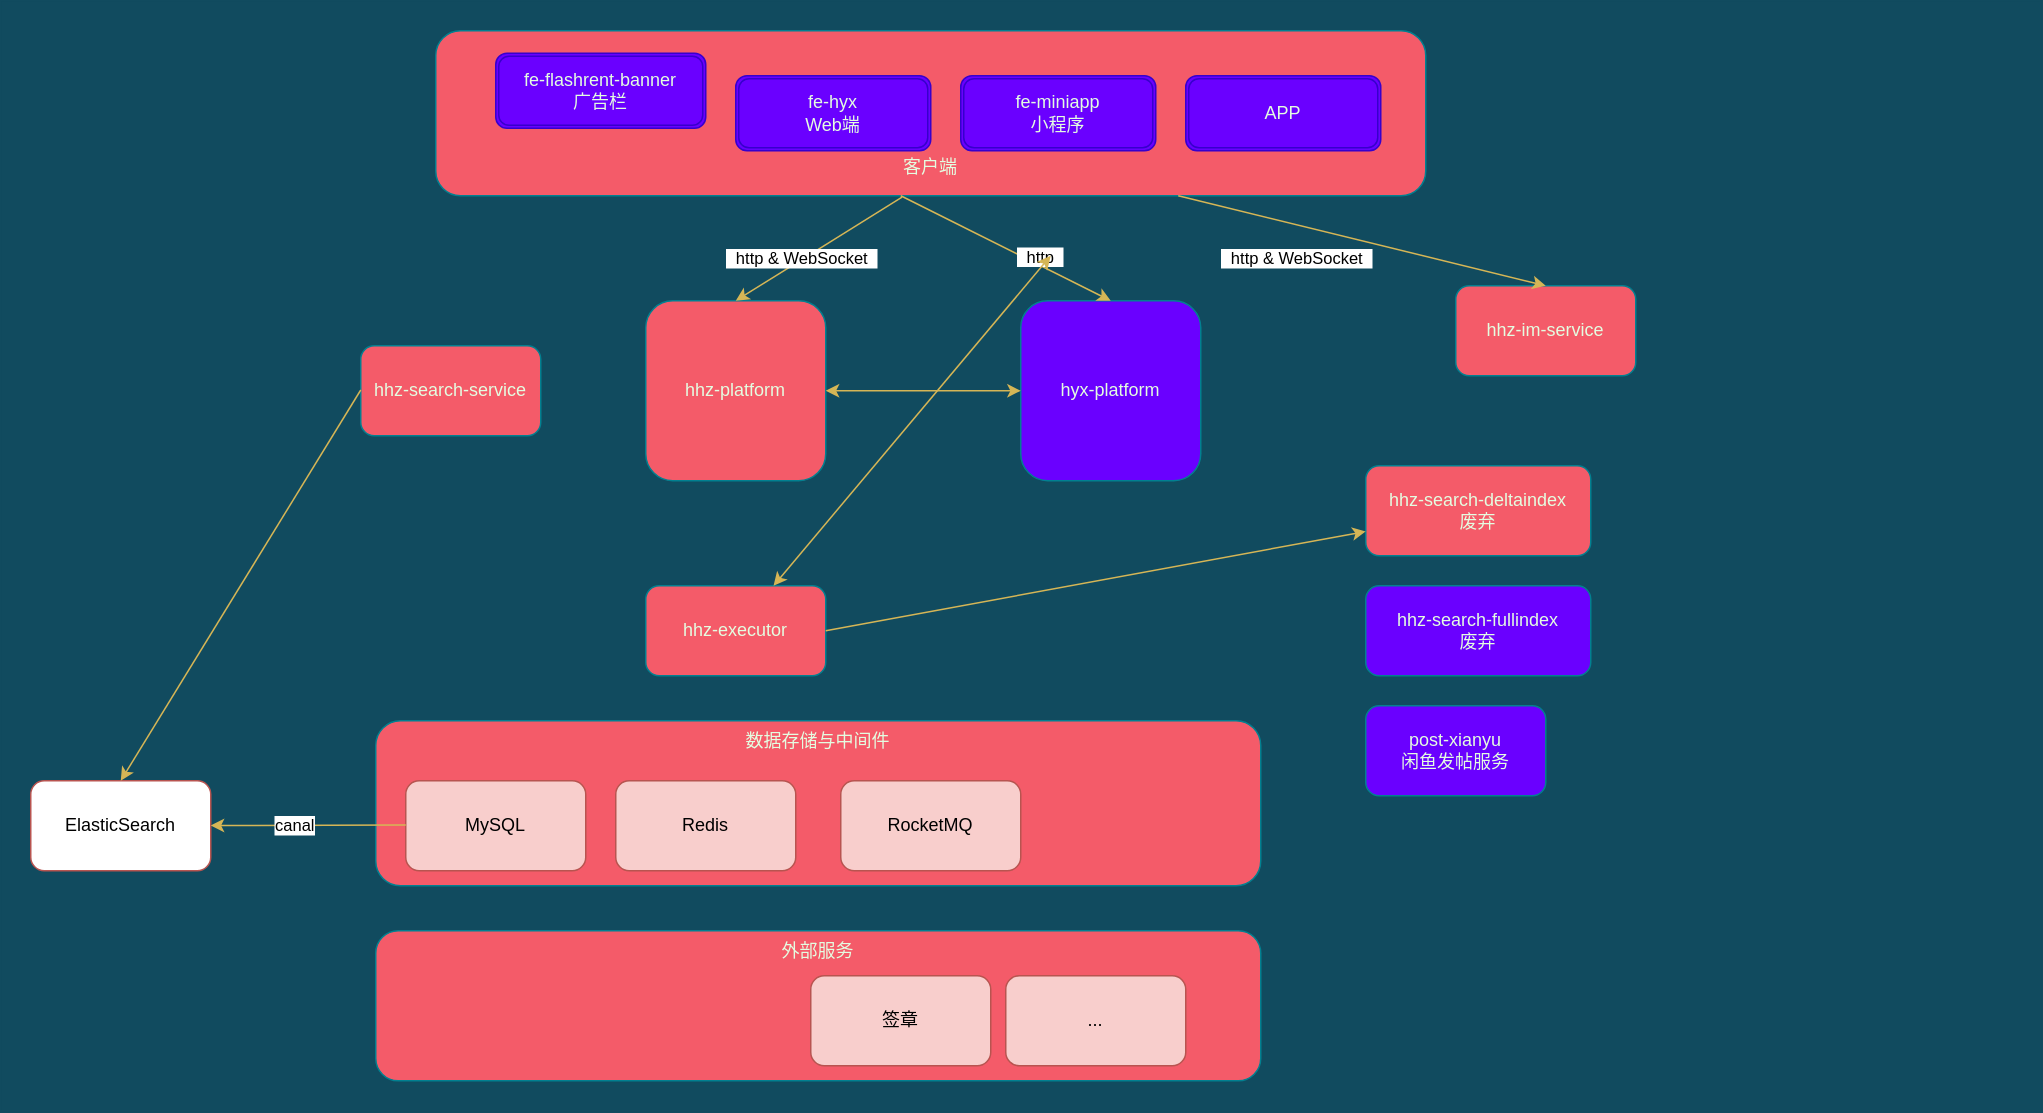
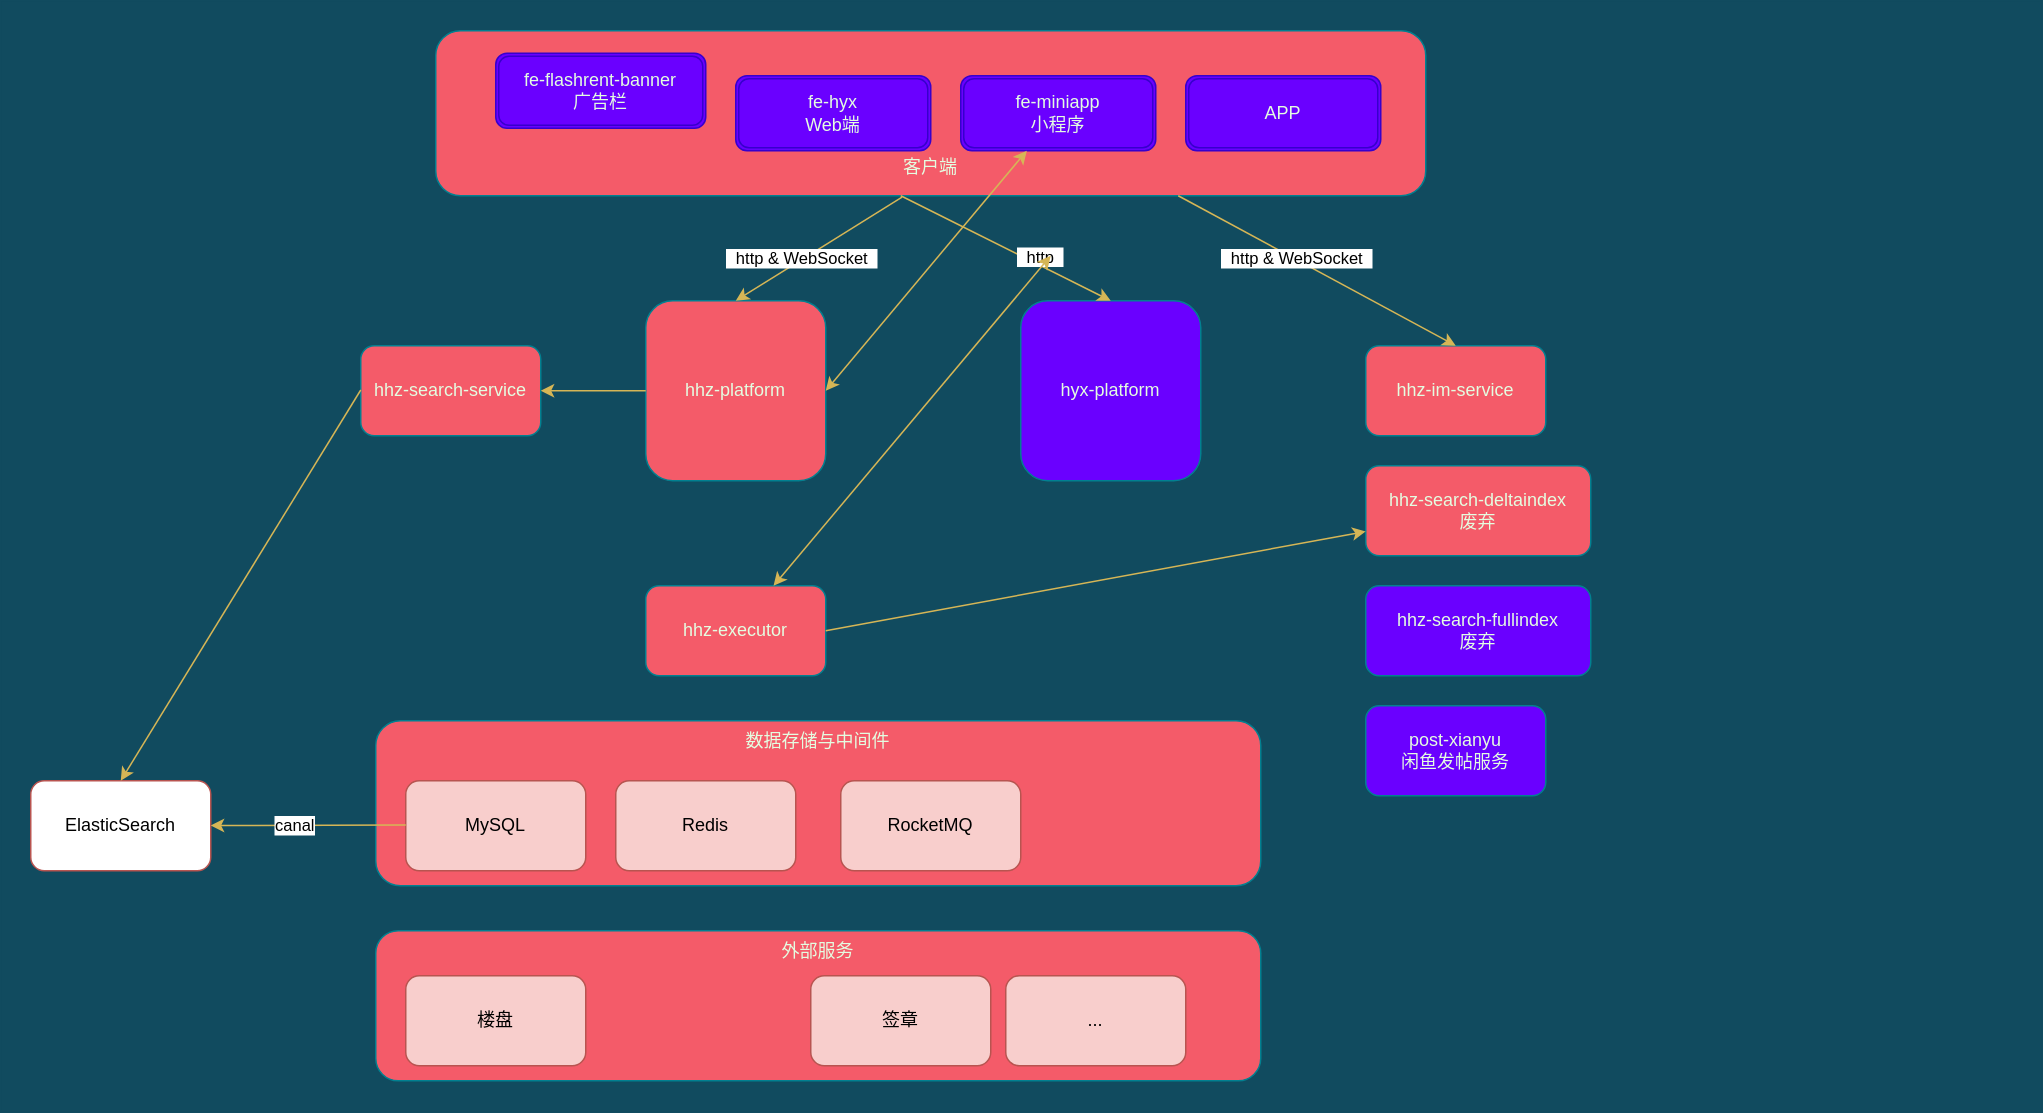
node "hhz-im-service": moved (1546, 331) -> (1456, 391)
edge "hhz-platform" -> "hhz-search-service": added
edge "hhz-platform" -- "hyx-platform": now "hhz-platform" -- "fe-miniapp小程序"
node "楼盘": added
